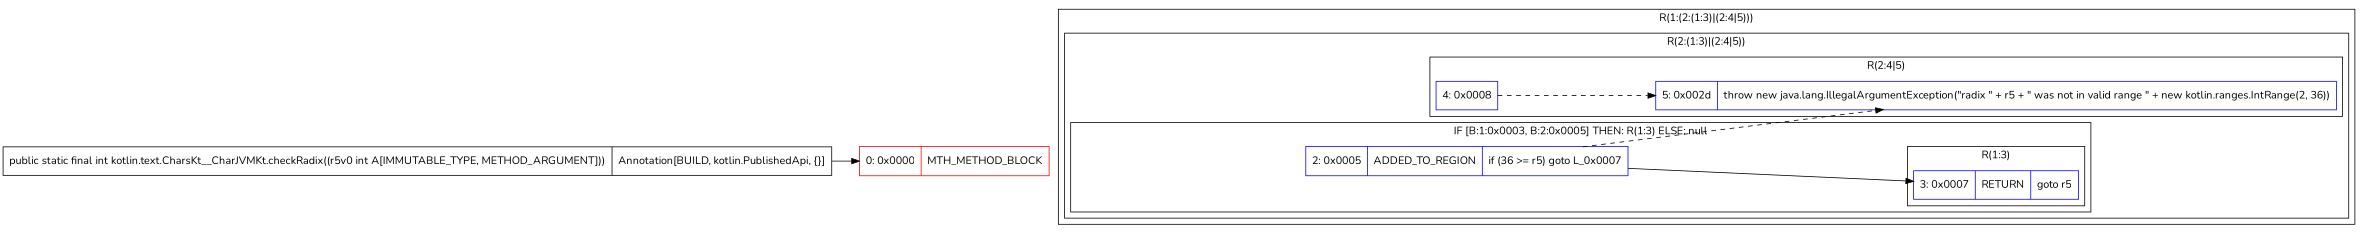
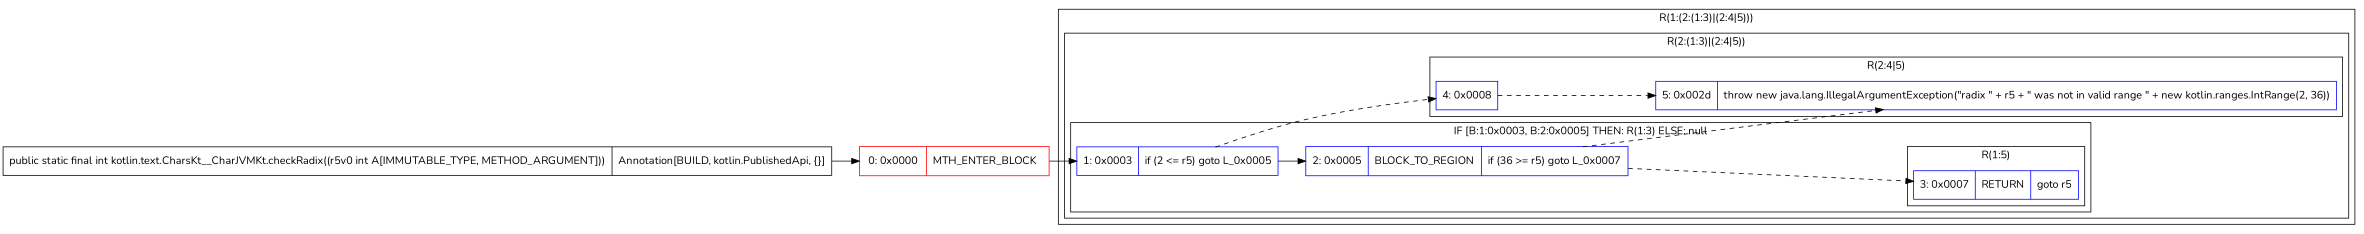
cluster "R(1:3)": label "R(1:3)" -> "R(1:5)"
node "0: 0x0000": text "MTH_METHOD_BLOCK" -> "MTH_ENTER_BLOCK"
node "1: 0x0003": added
node "2: 0x0005": text "ADDED_TO_REGION" -> "BLOCK_TO_REGION"
edge "2: 0x0005" -> "3: 0x0007": style solid -> dashed
